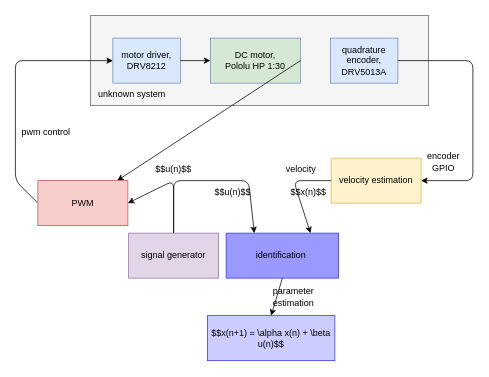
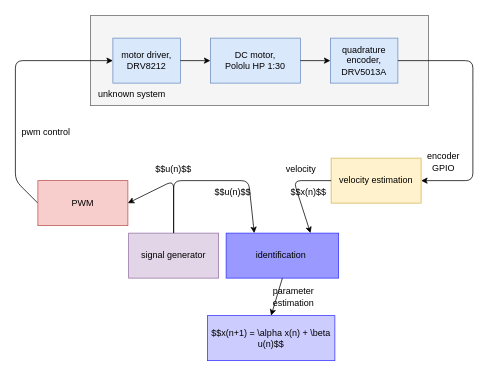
node "DC motor, Pololu HP 1:30": fillcolor #d5e8d4 -> #dae8fc
edge "DC motor, Pololu HP 1:30" -> "PWM": now "DC motor, Pololu HP 1:30" -> "quadrature encoder, DRV5013A"
